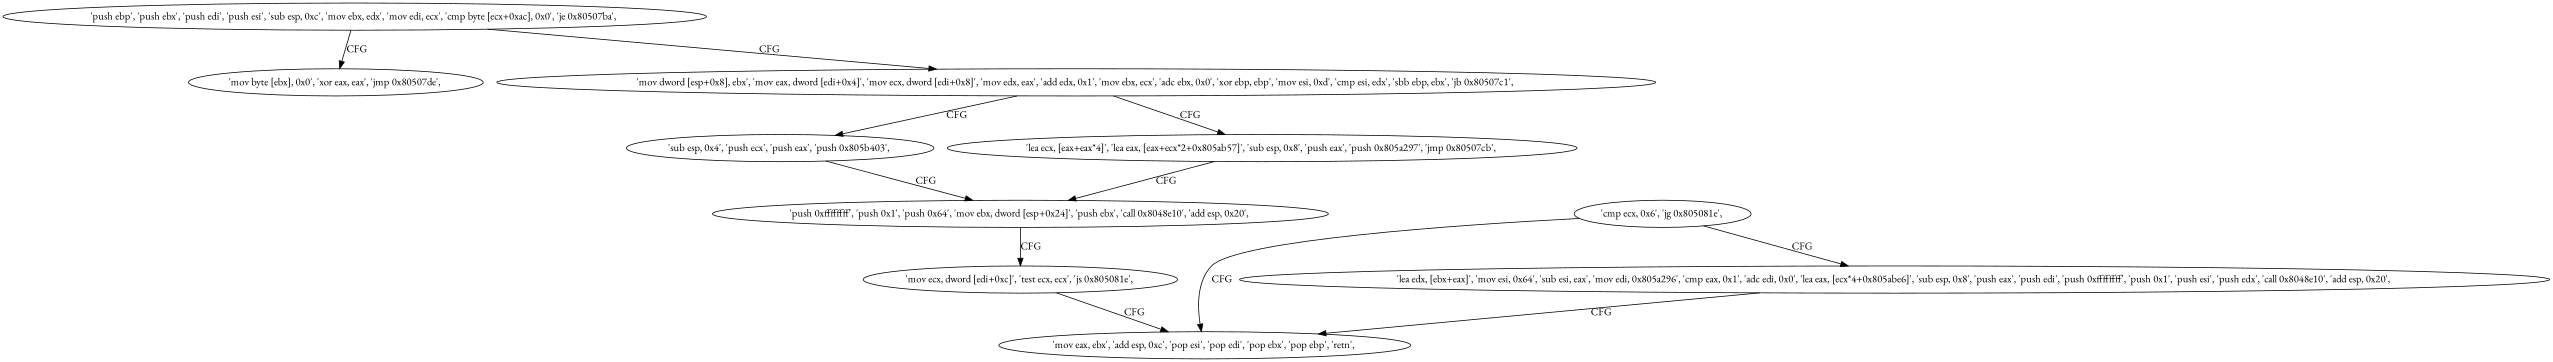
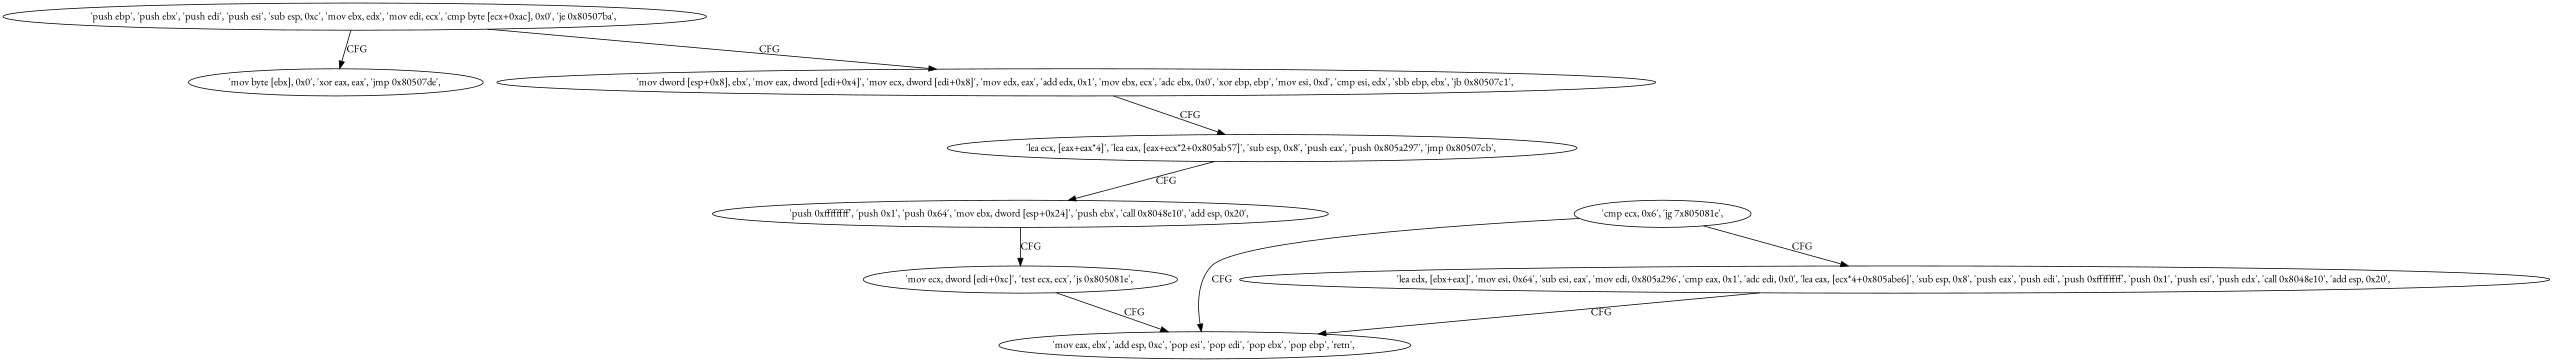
node "'sub esp, 0x4', 'push ecx', 'push eax', 'push 0x805b403',": removed
node "'cmp ecx, 0x6', 'jg 0x805081e',": label "'cmp ecx, 0x6', 'jg 0x805081e'," -> "'cmp ecx, 0x6', 'jg 7x805081e',"
